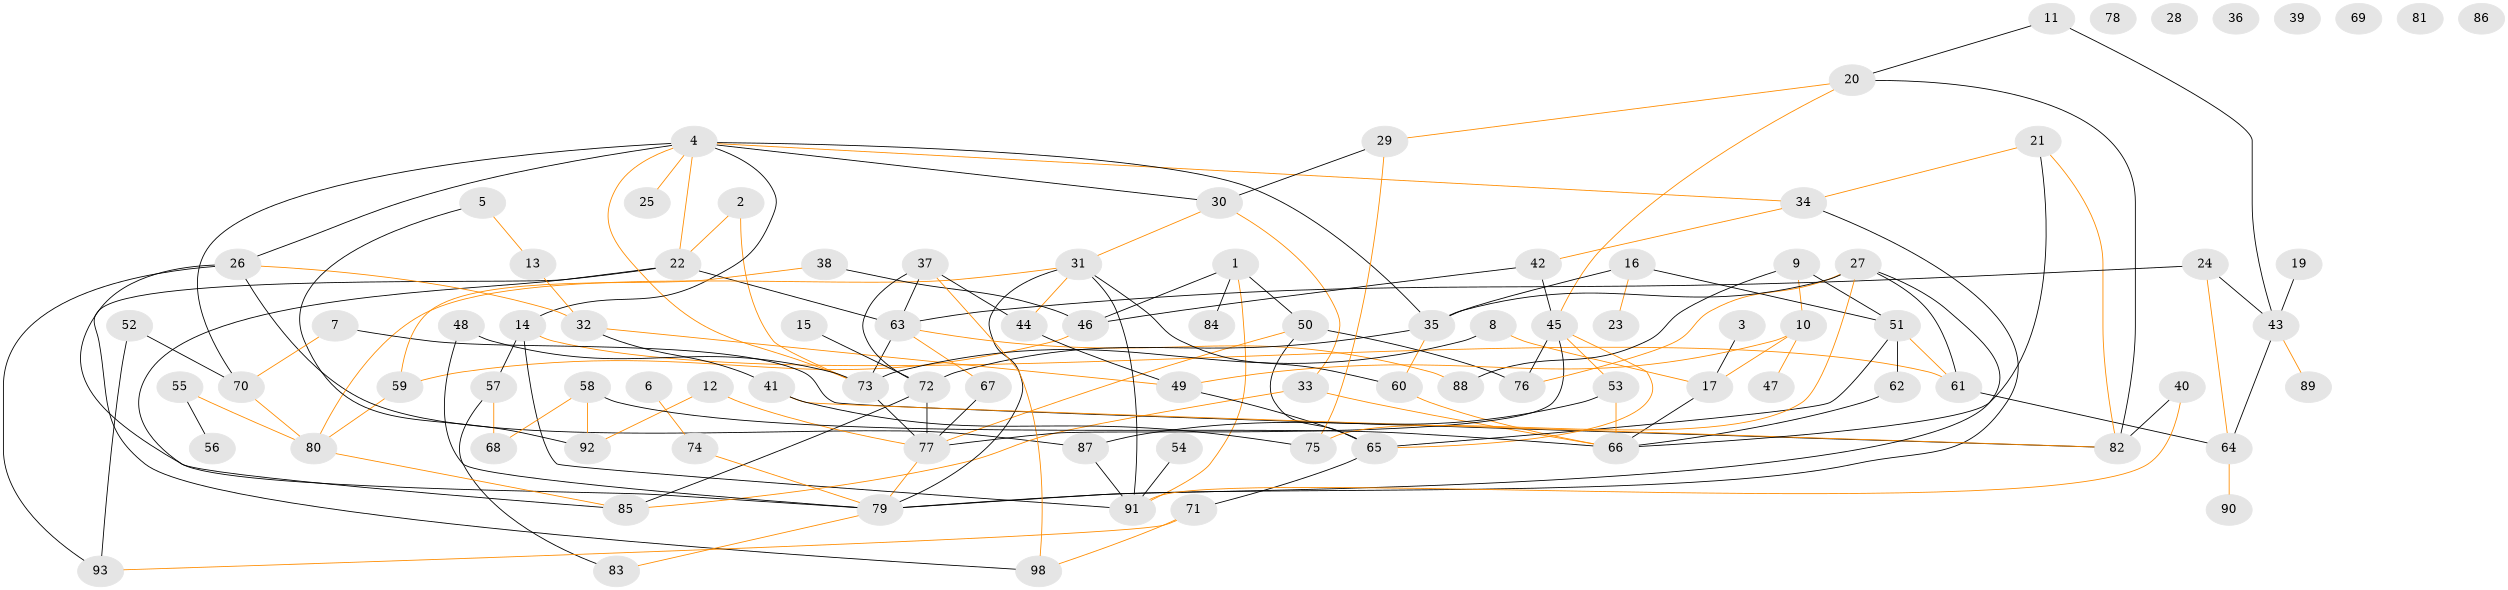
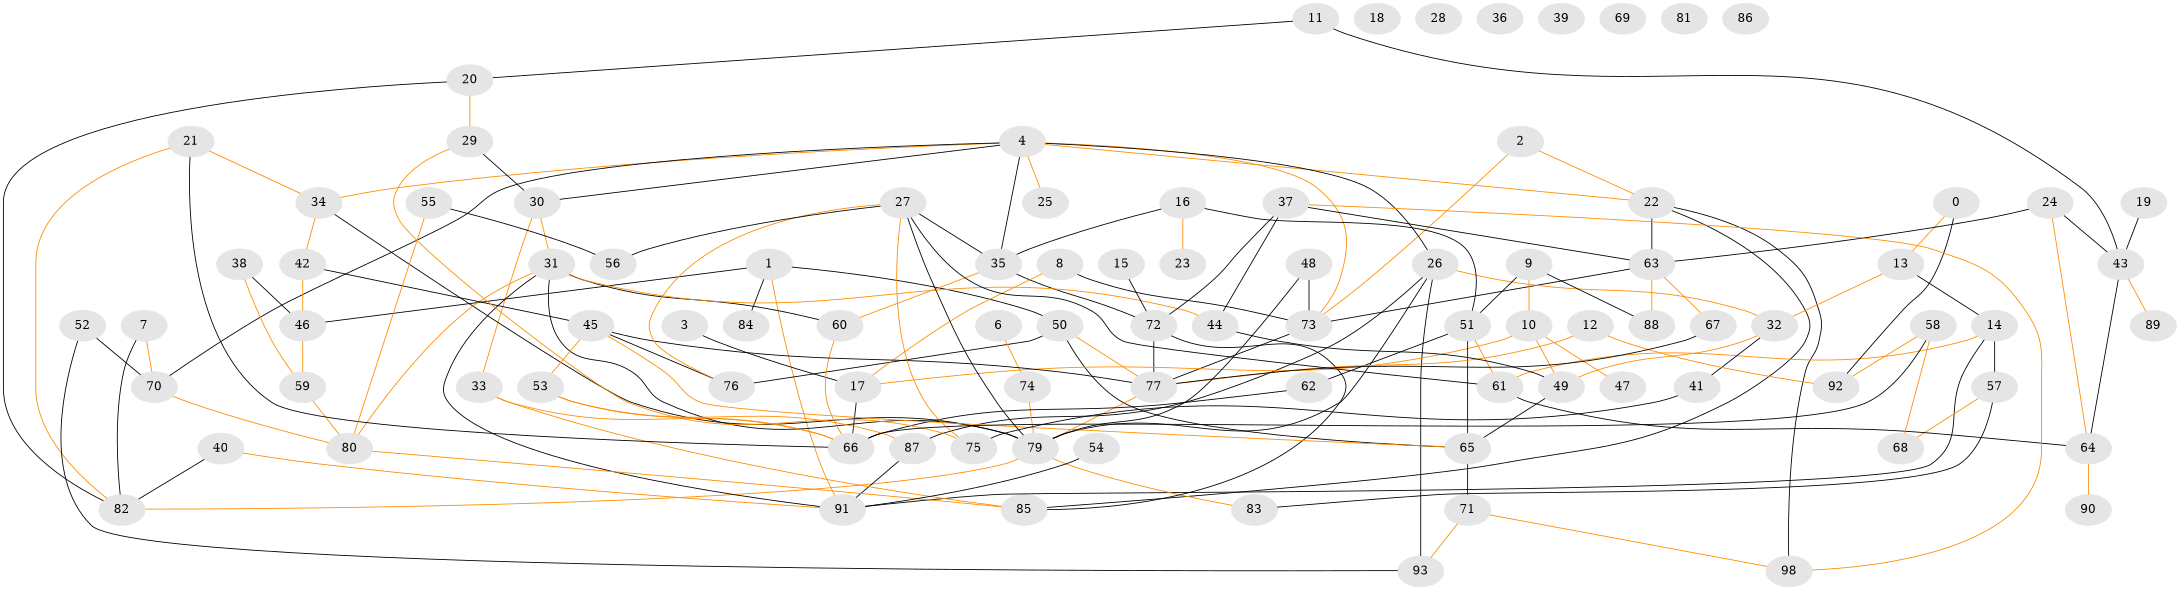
node "78": label "78" -> "18"
edge "20" -- "45": removed
node "5": label "5" -> "0"
edge "27" -- "56": added
edge "4" -- "14": now "13" -- "14"
edge "42" -- "46": color black -> darkorange
edge "53" -- "87": color black -> darkorange
edge "41" -- "82": now "79" -- "82"
